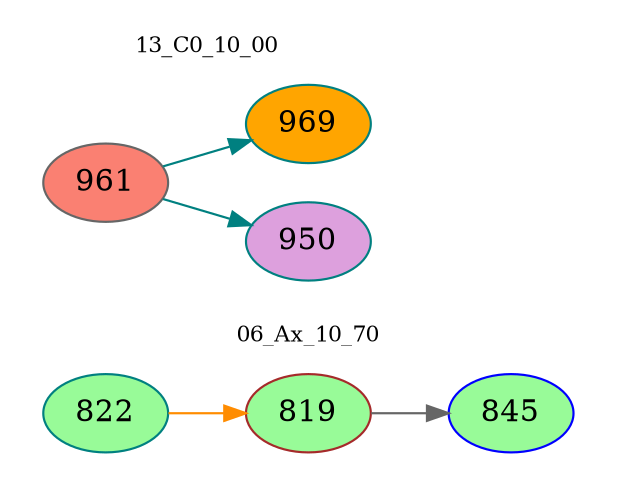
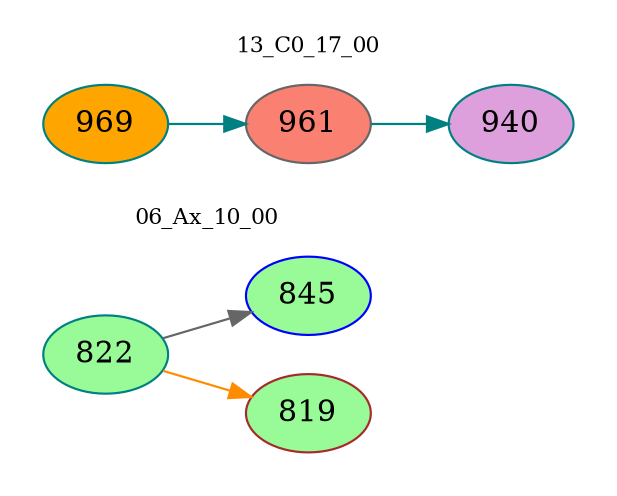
cluster "13_C0_10_00": label "13_C0_10_00" -> "13_C0_17_00"
edge "961" -> "969": reversed
node "950": label "950" -> "940"
cluster "06_Ax_10_70": label "06_Ax_10_70" -> "06_Ax_10_00"
edge "819" -> "845": now "822" -> "845"
